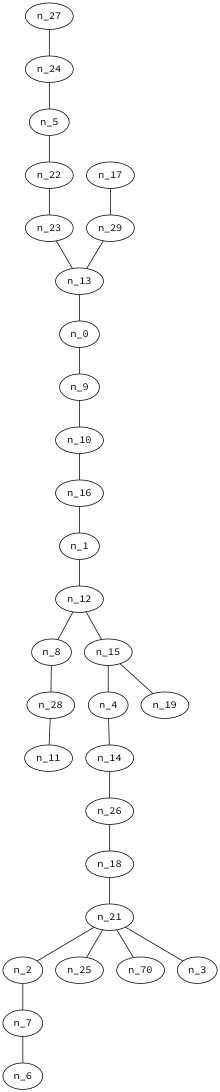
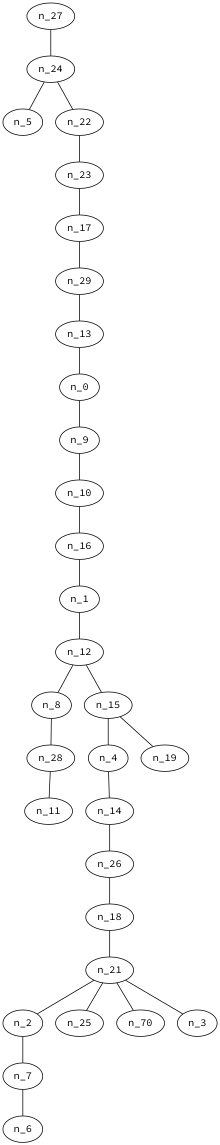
edge "n_5" -- "n_22": now "n_24" -- "n_22"
edge "n_23" -- "n_13": now "n_23" -- "n_17"
